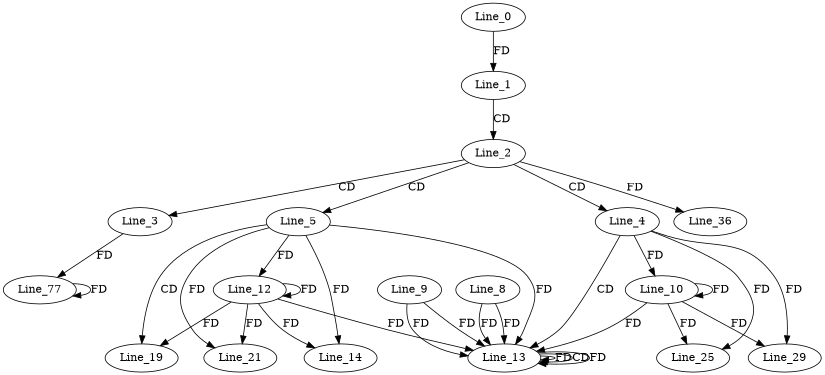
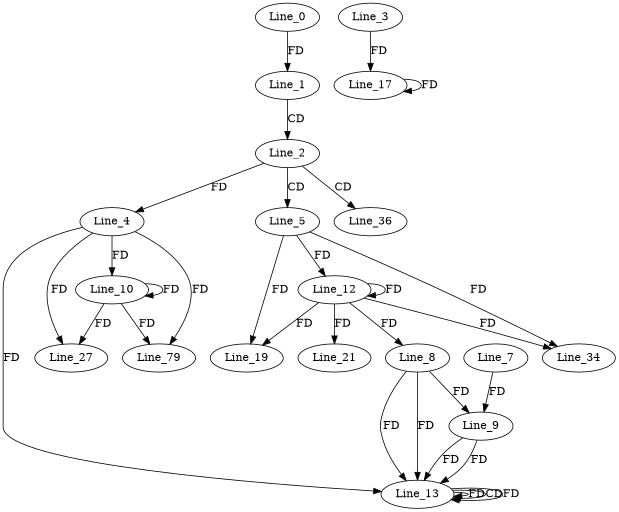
edge "Line_2" -> "Line_3": removed, label "CD"
edge "Line_2" -> "Line_4": label "CD" -> "FD"
edge "Line_2" -> "Line_36": label "FD" -> "CD"
edge "Line_5" -> "Line_13": removed, label "FD"
edge "Line_5" -> "Line_21": removed, label "FD"
node "Line_77": label "Line_77" -> "Line_17"
edge "Line_5" -> "Line_19": label "CD" -> "FD"
edge "Line_4" -> "Line_13": label "CD" -> "FD"
edge "Line_12" -> "Line_13": now "Line_12" -> "Line_8"
edge "Line_10" -> "Line_13": removed, label "FD"
node "Line_14": label "Line_14" -> "Line_34"
node "Line_7": added
node "Line_25": label "Line_25" -> "Line_27"
node "Line_29": label "Line_29" -> "Line_79"
edge "Line_8" -> "Line_9": added, label "FD"
